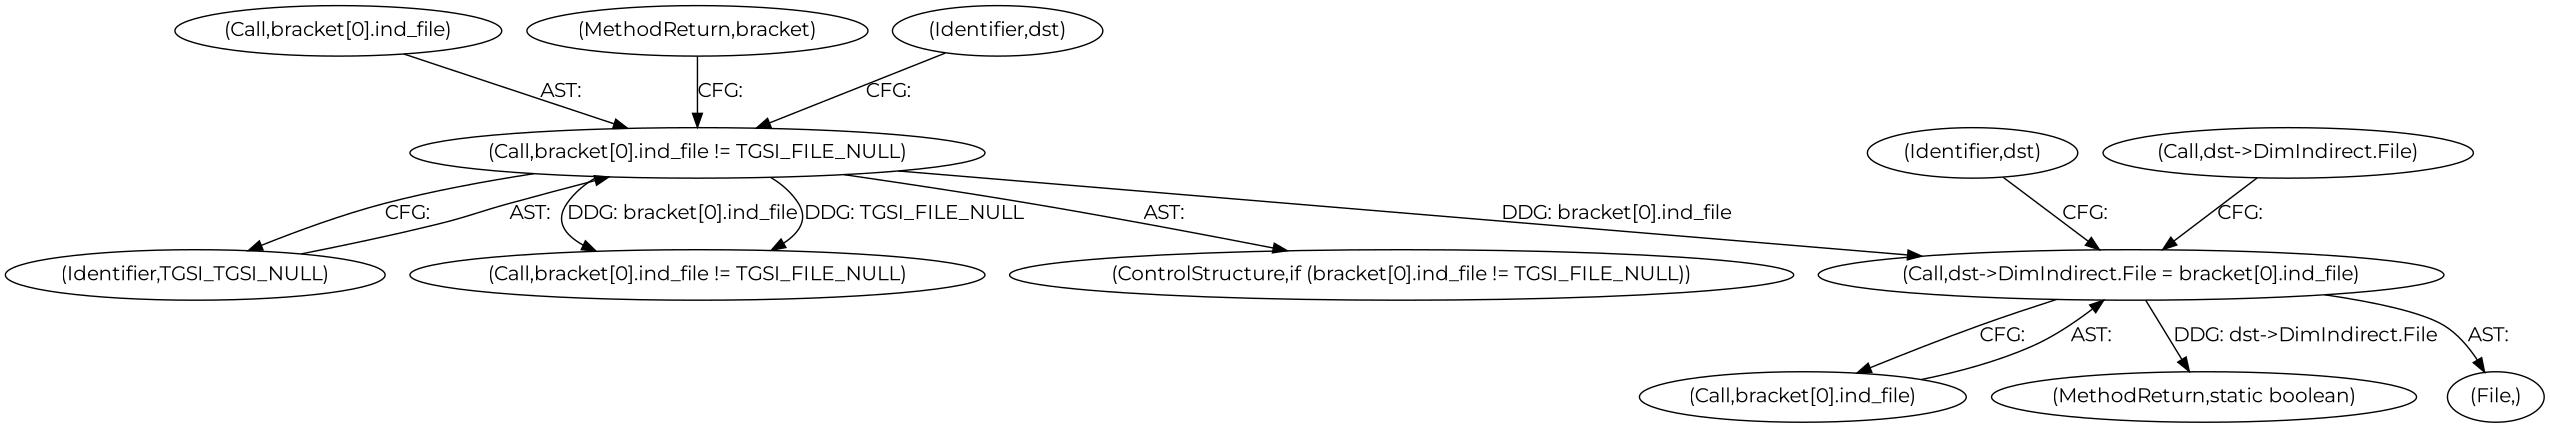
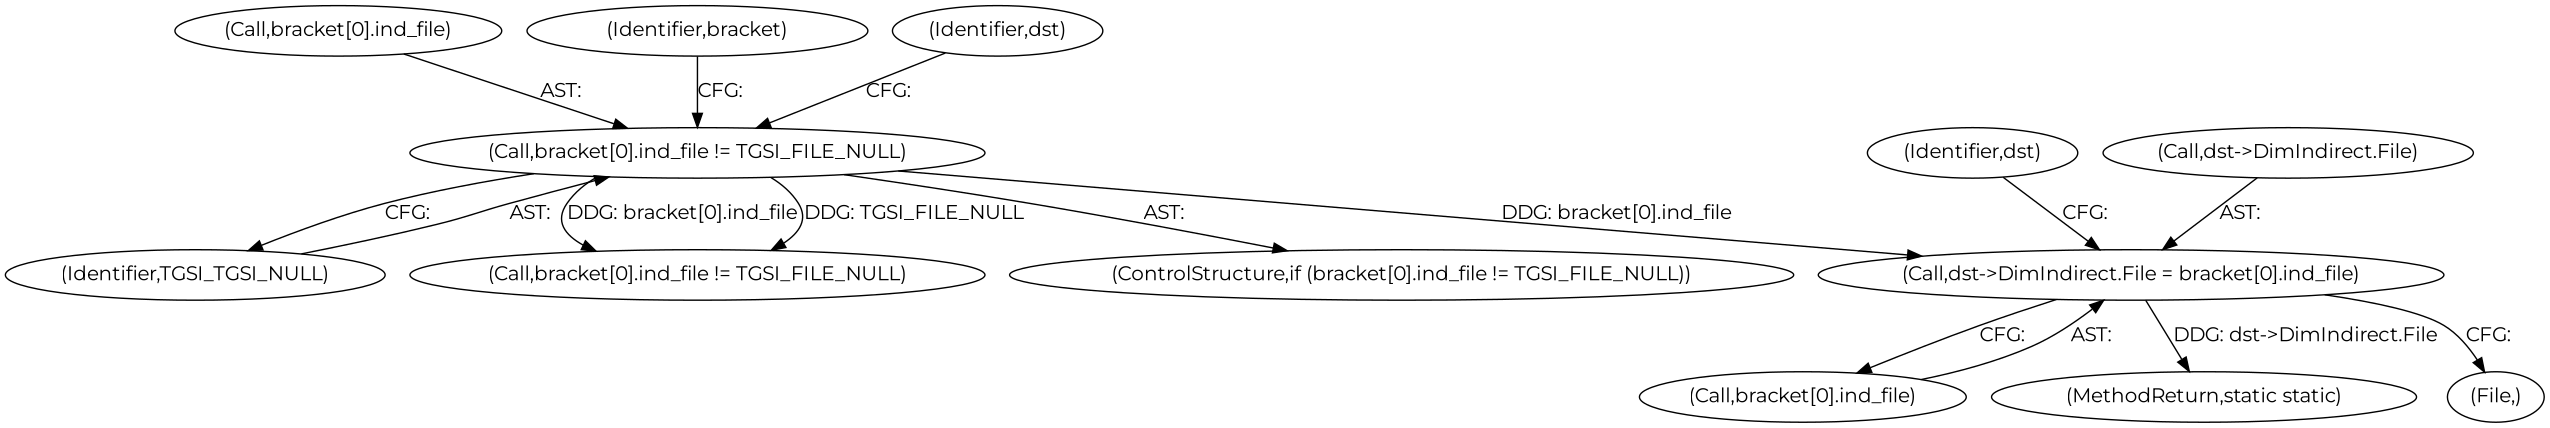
node "(MethodReturn,bracket)": label "(MethodReturn,bracket)" -> "(Identifier,bracket)"
edge "(Call,dst->DimIndirect.File)" -> "(Call,dst->DimIndirect.File = bracket[0].ind_file)": label "CFG: " -> "AST: "
edge "(Call,dst->DimIndirect.File = bracket[0].ind_file)" -> "(File,)": label "AST: " -> "CFG: "
node "(MethodReturn,static boolean)": label "(MethodReturn,static boolean)" -> "(MethodReturn,static static)"
